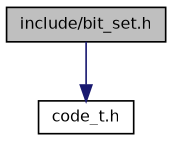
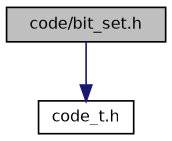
node "include/bit_set.h": label "include/bit_set.h" -> "code/bit_set.h"
